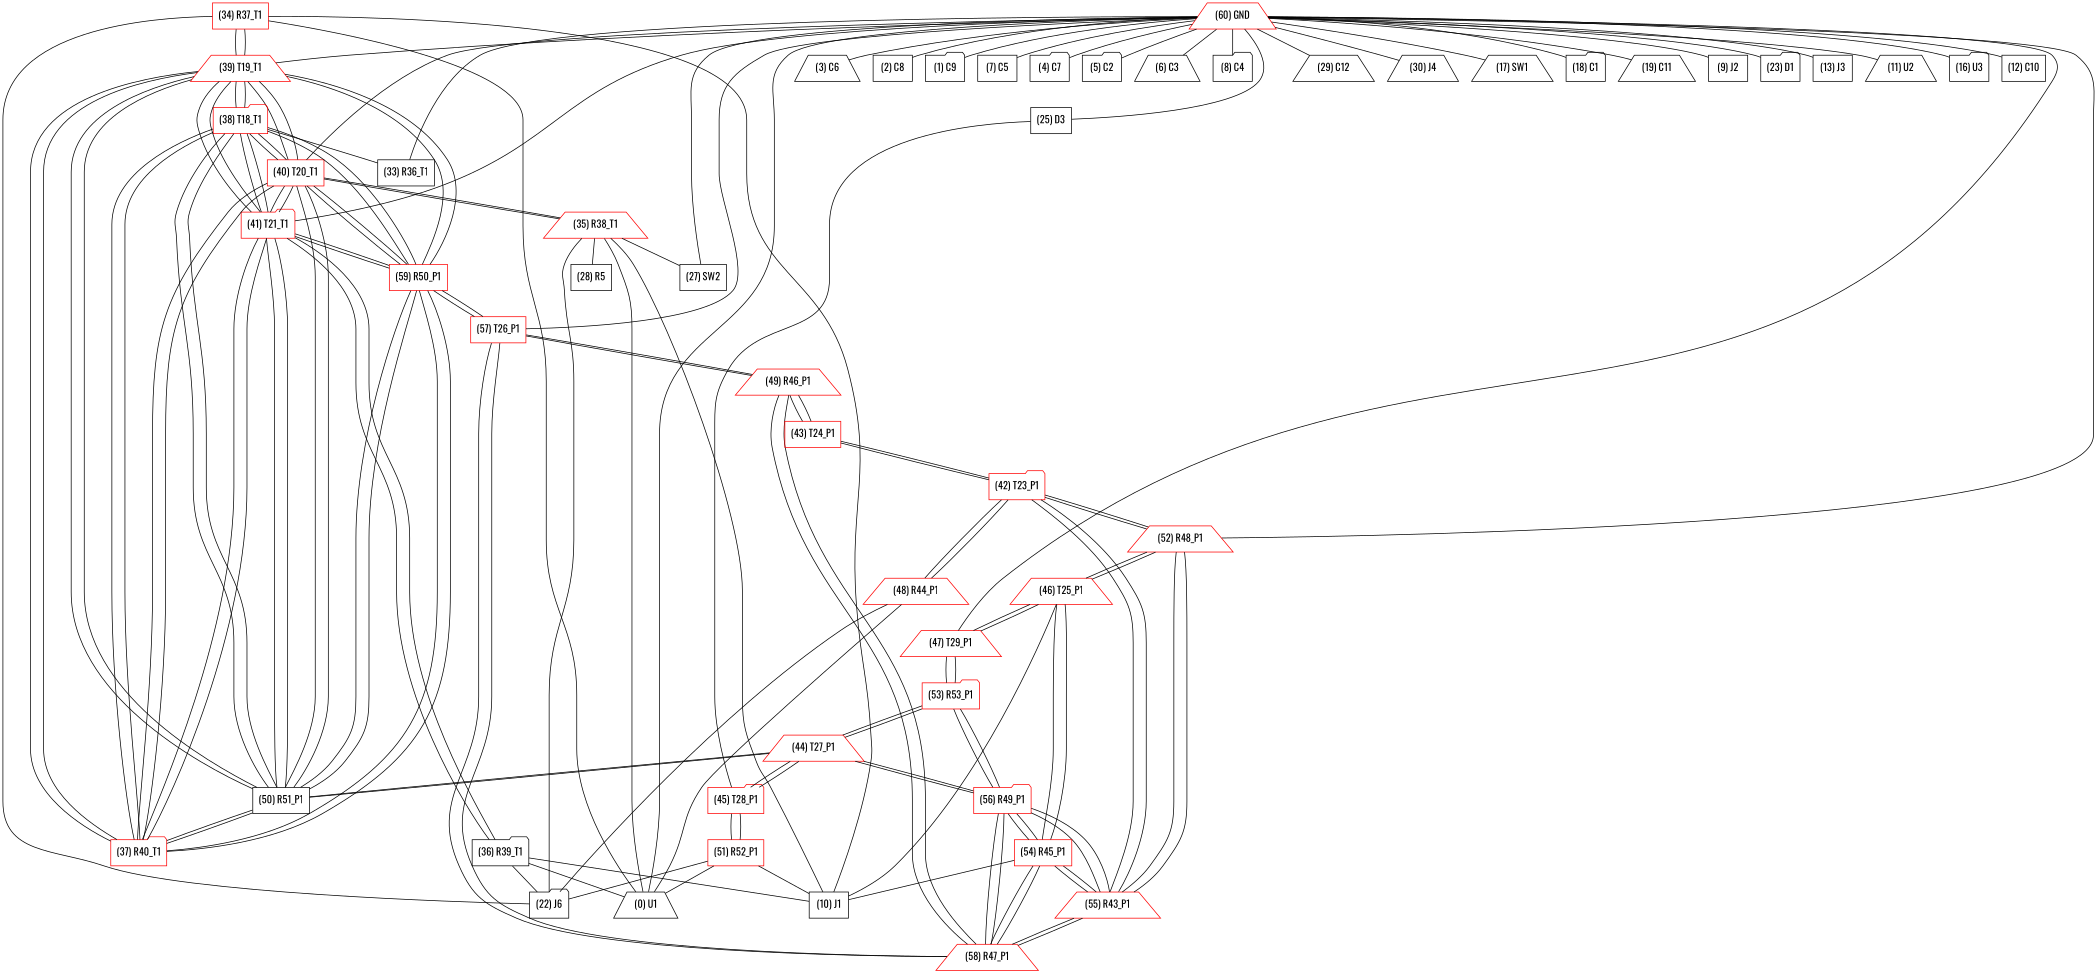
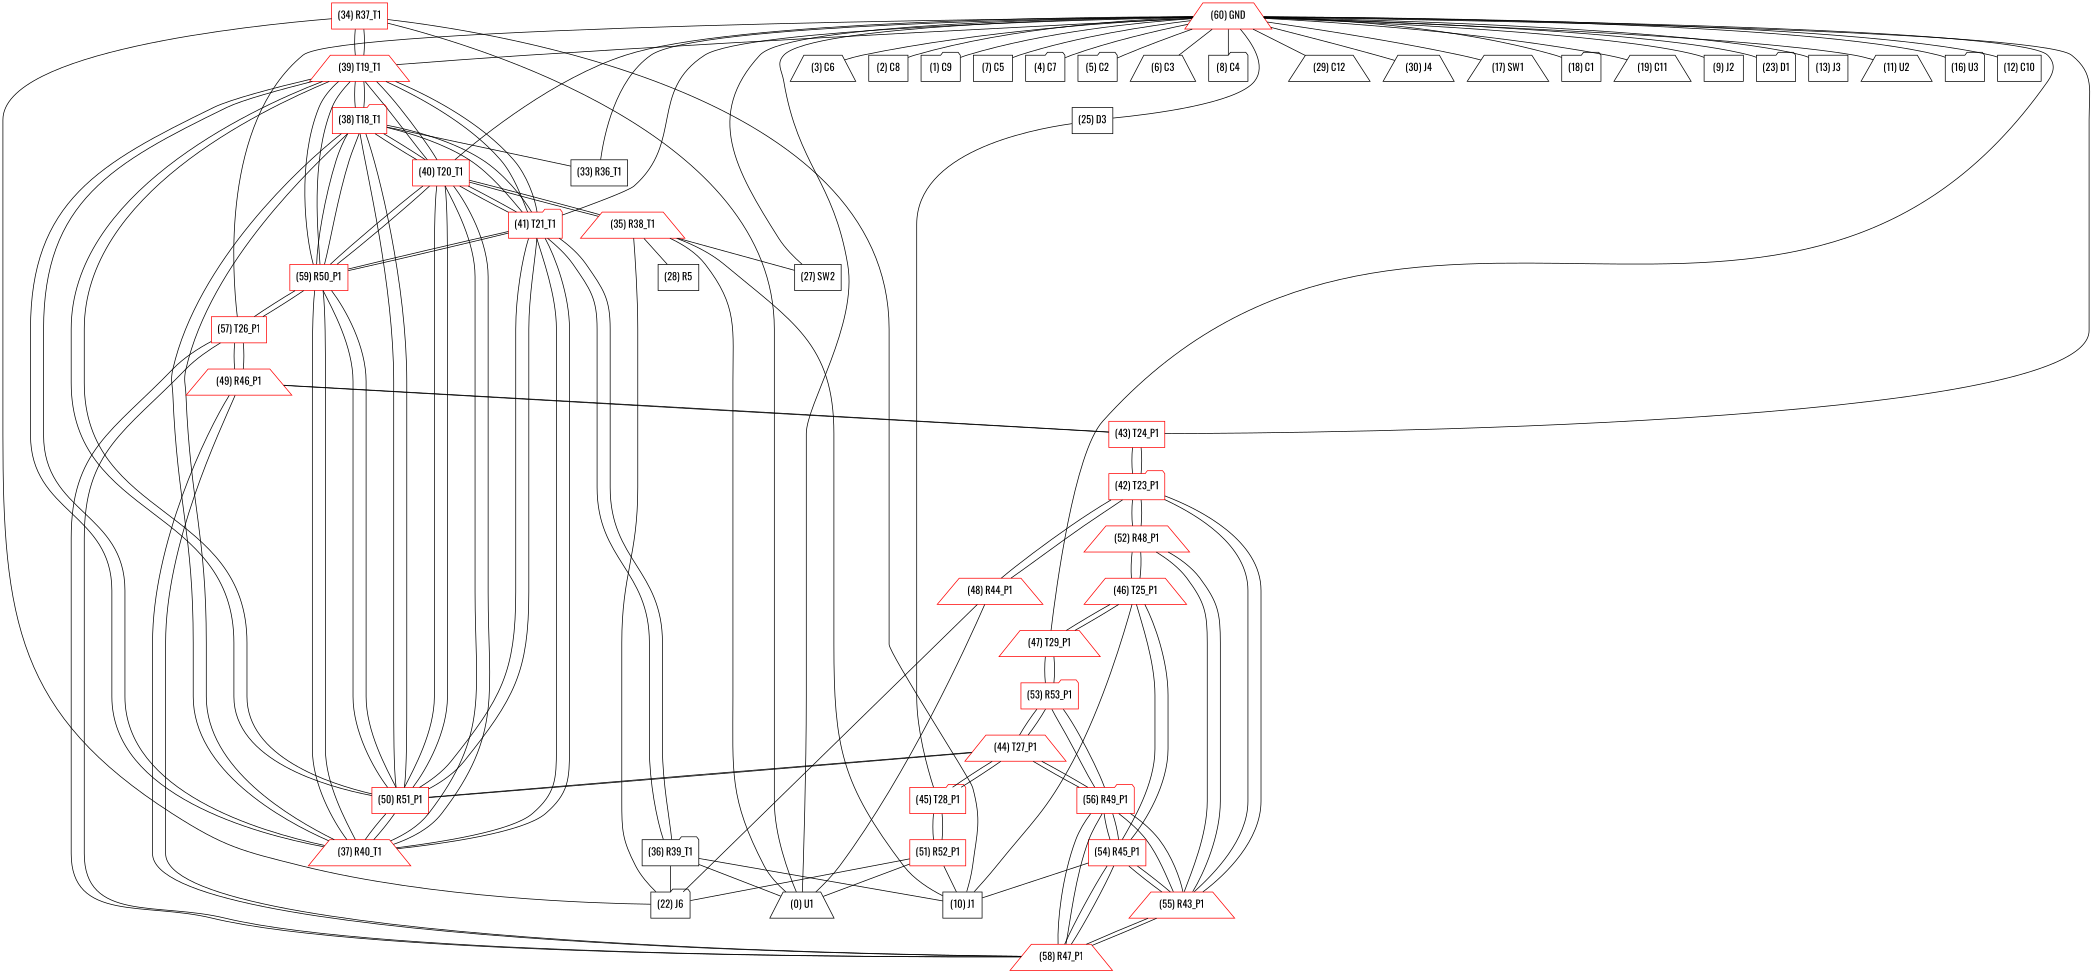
edge "(60) GND" -- "(52) R48_P1": now "(60) GND" -- "(43) T24_P1"
node "(50) R51_P1": color black -> red
node "(37) R40_T1": shape folder -> trapezium
